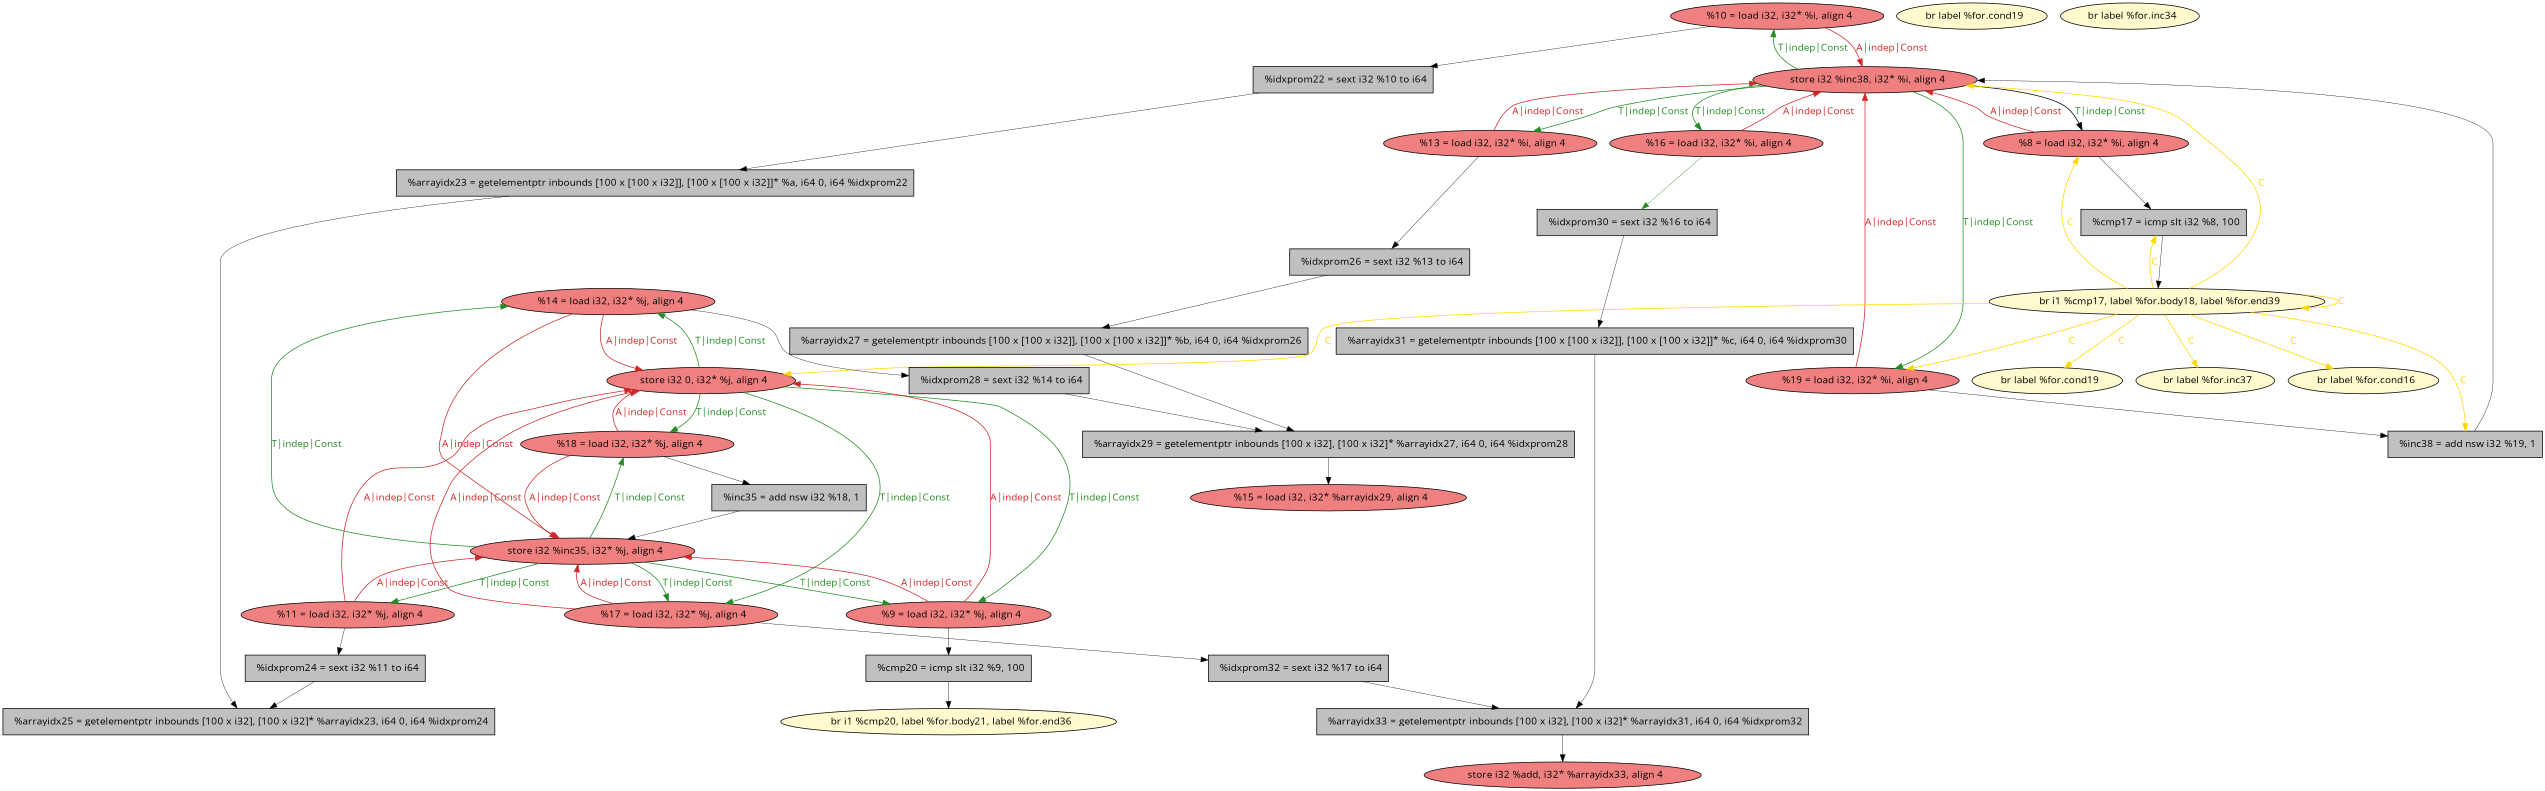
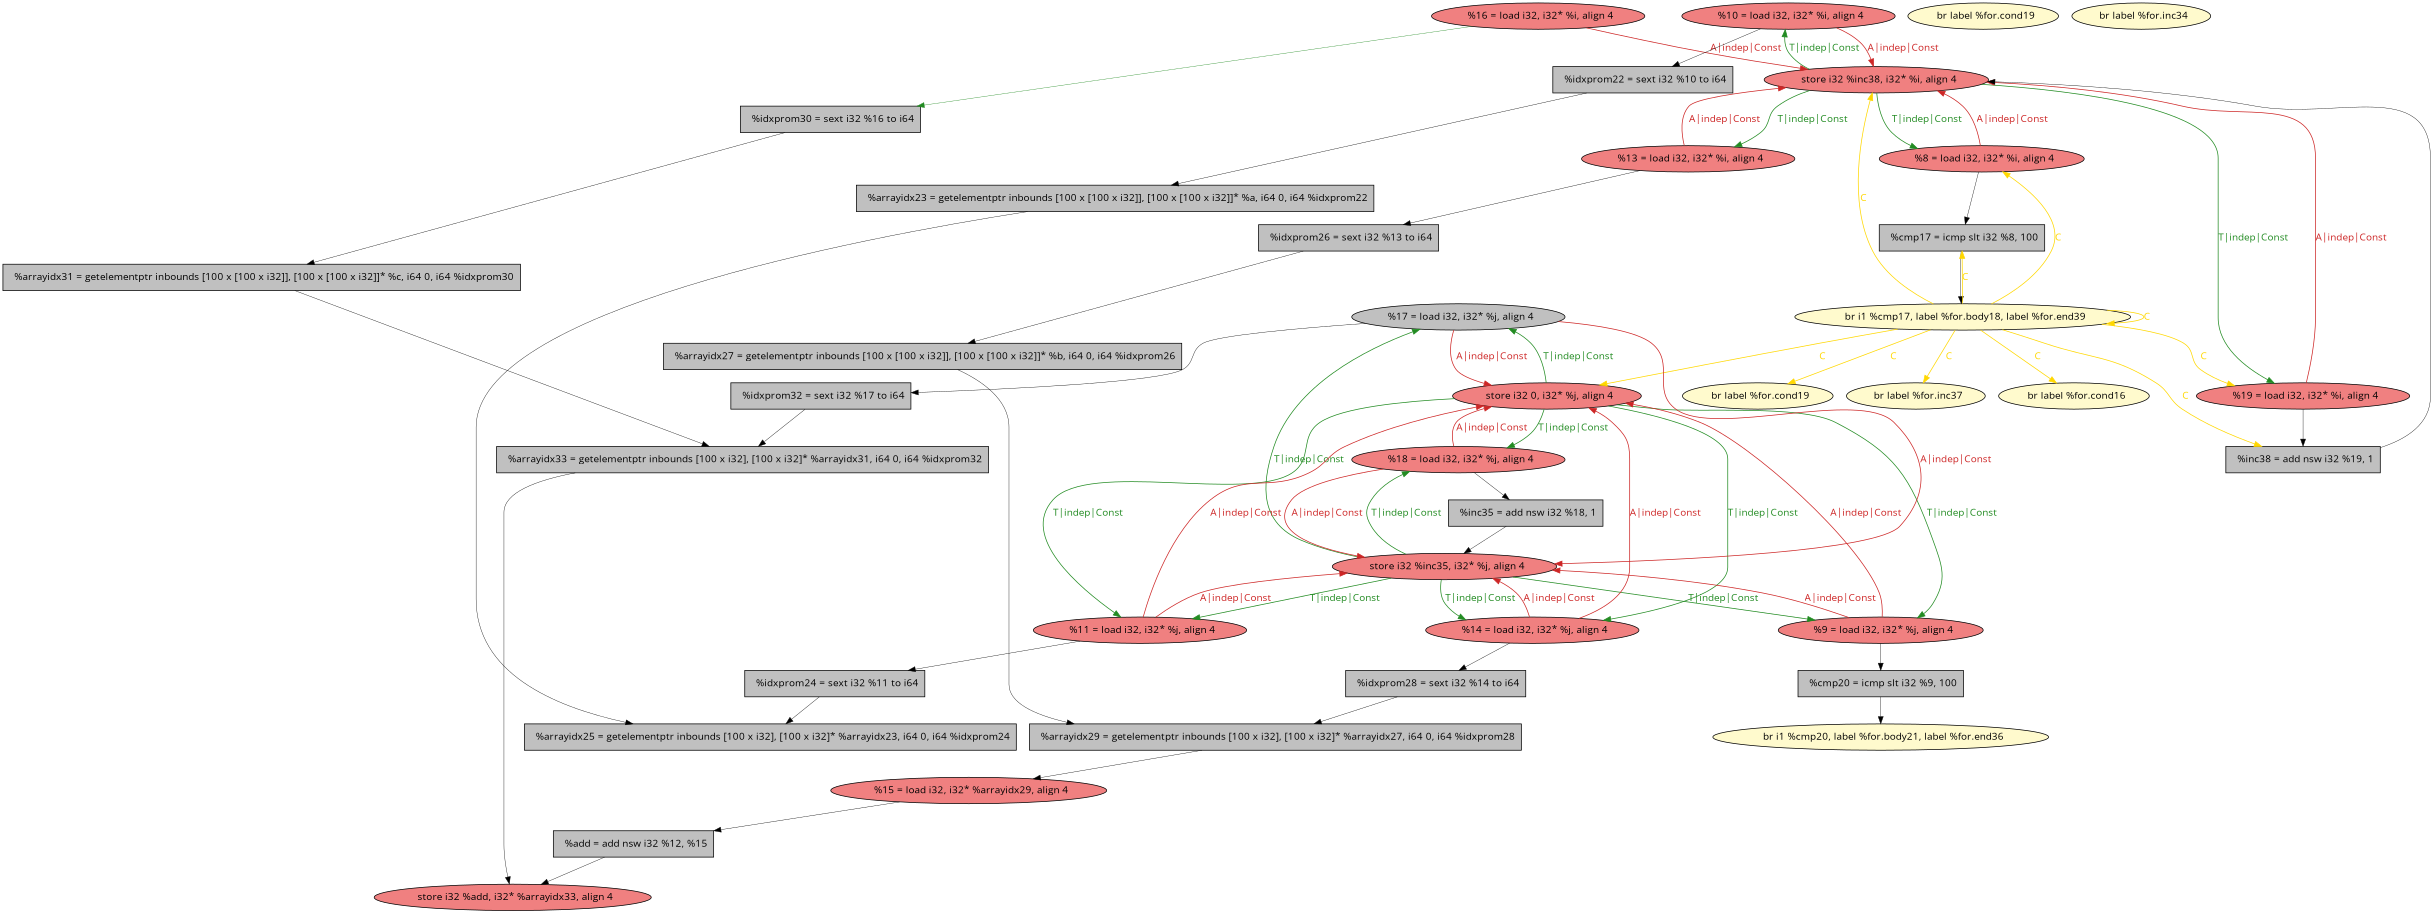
edge "store i32 %inc38, i32* %i, align 4" -> "%8 = load i32, i32* %i, align 4": color black -> forestgreen
edge "store i32 %inc38, i32* %i, align 4" -> "%16 = load i32, i32* %i, align 4": removed, label "T|indep|Const"
edge "store i32 0, i32* %j, align 4" -> "%11 = load i32, i32* %j, align 4": added, label "T|indep|Const"
node "%17 = load i32, i32* %j, align 4": fillcolor lightcoral -> grey
node "%add = add nsw i32 %12, %15": added
